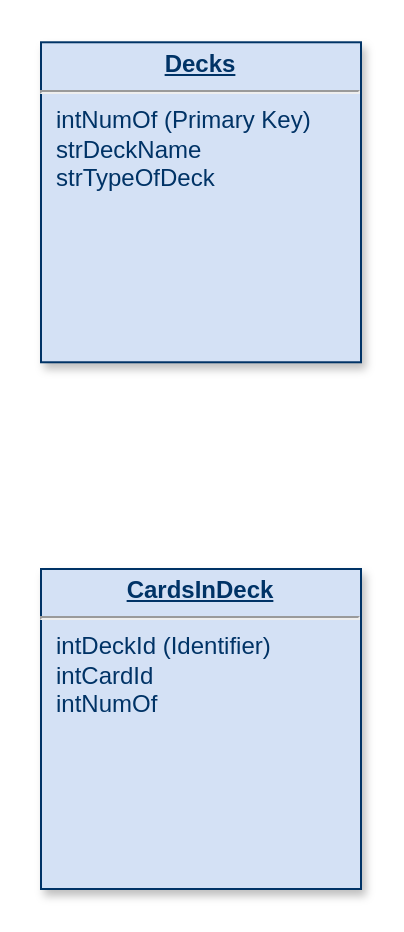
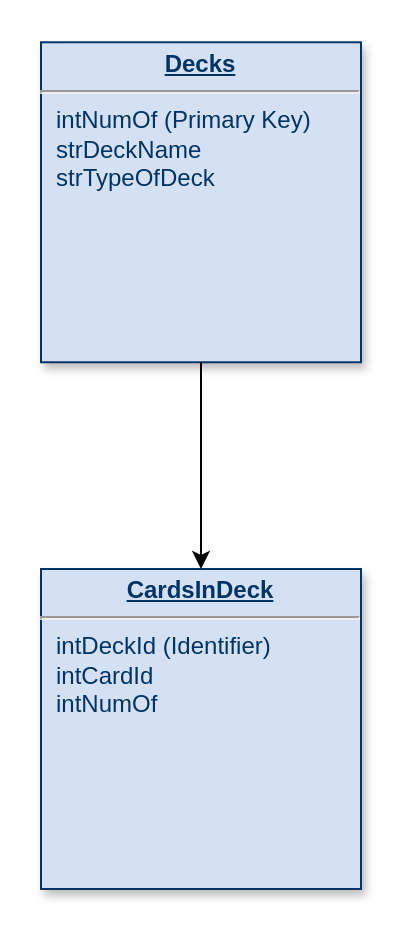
edge "Decks intNumOf (Primary Key) strDeckName strTypeOfDeck" -> "CardsInDeck intDeckId (Identifier) intCardId intNumOf": added
